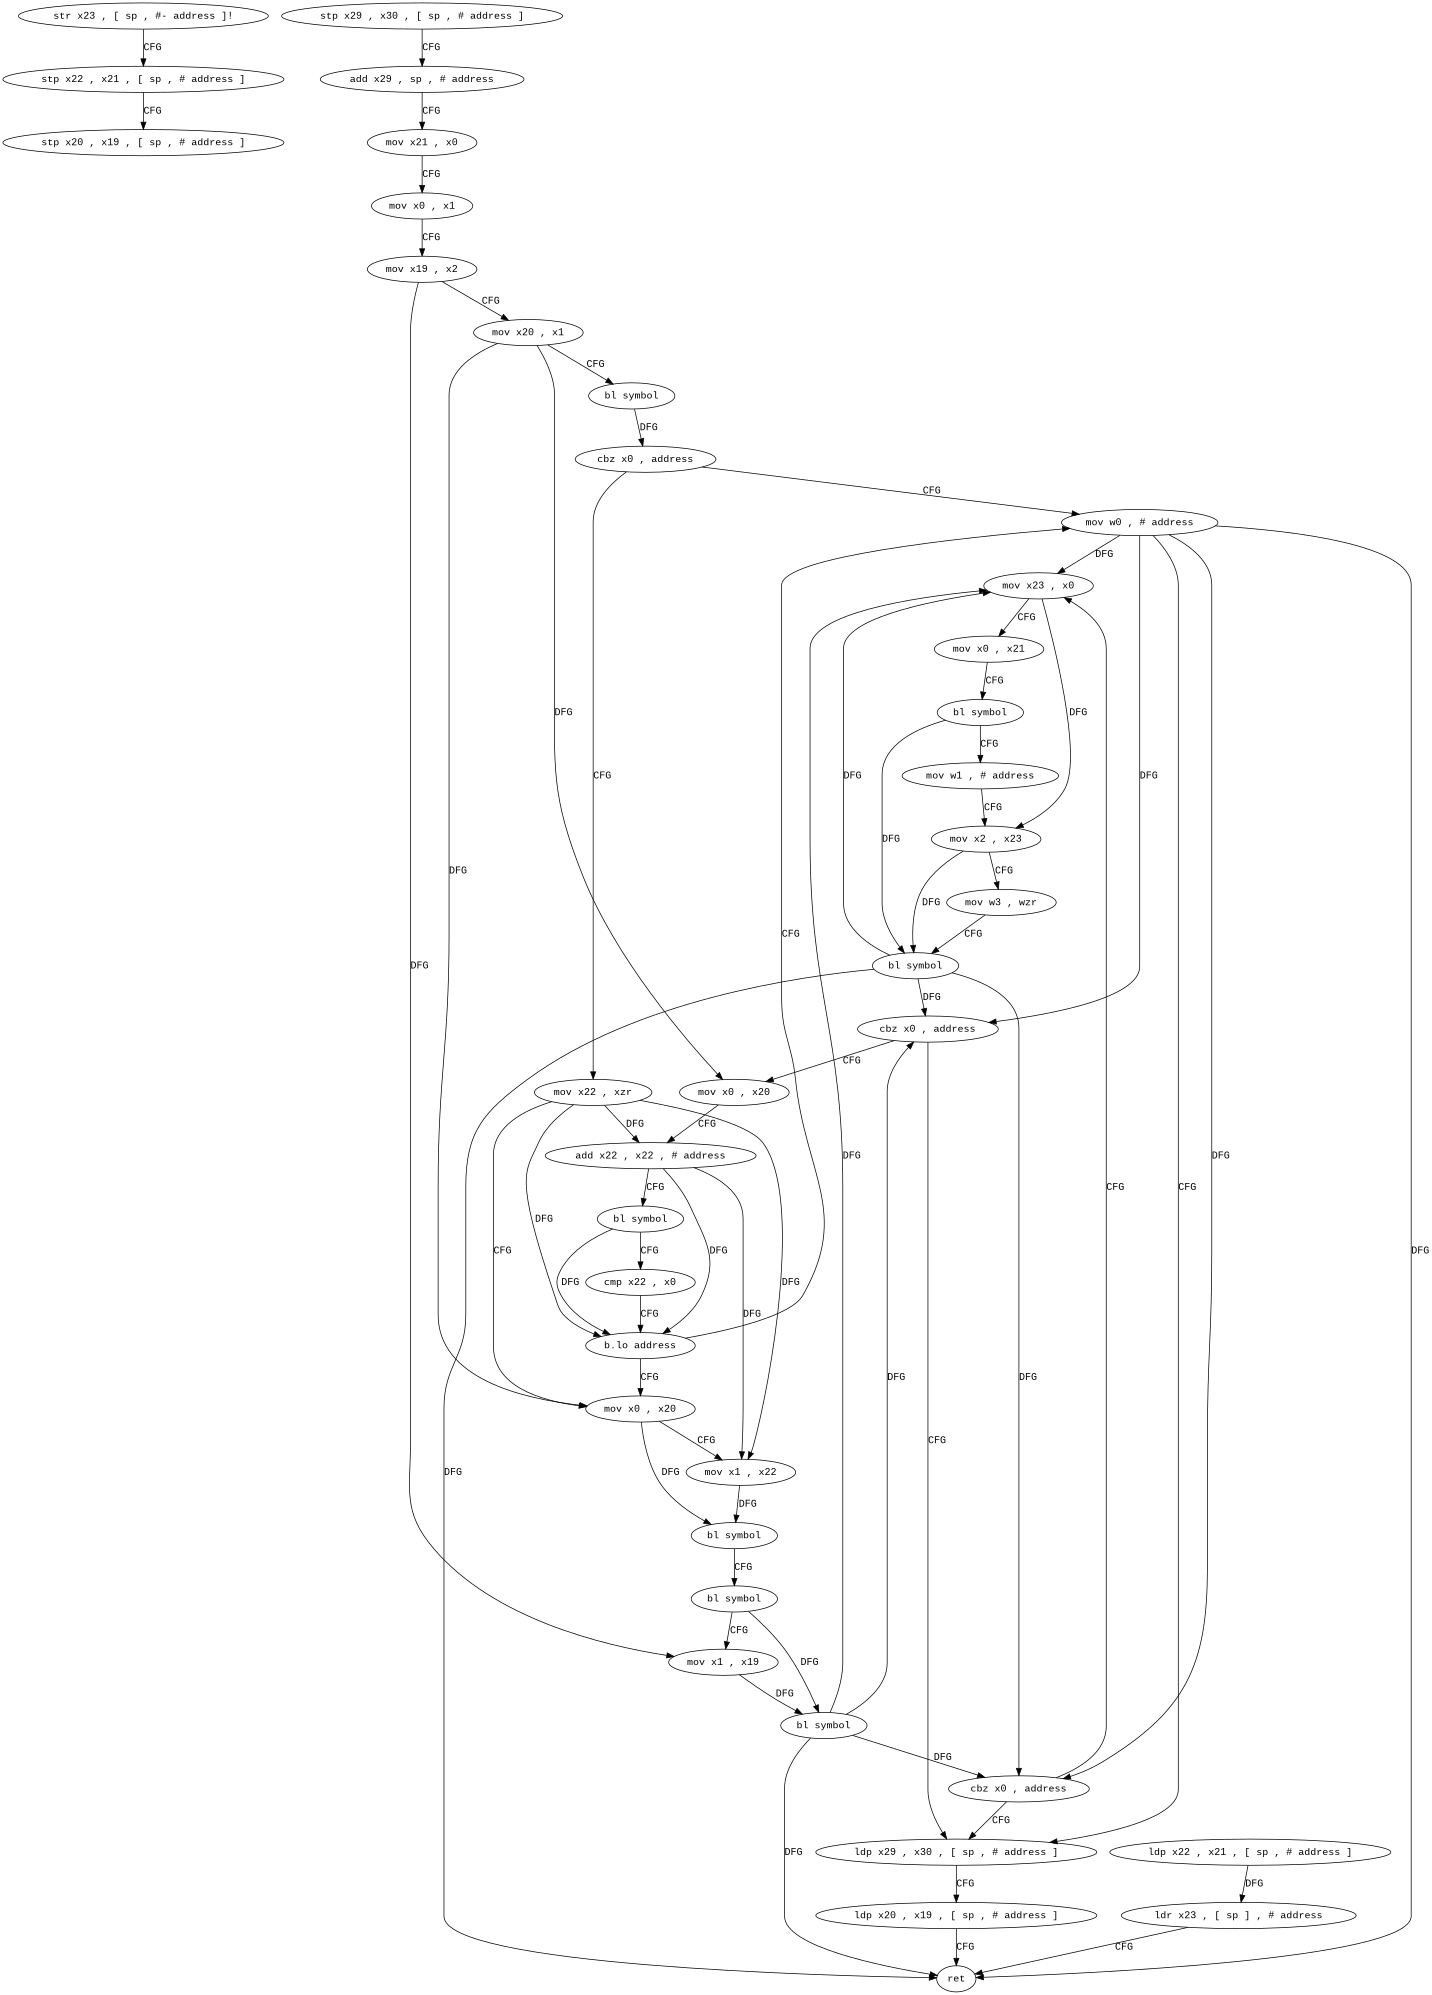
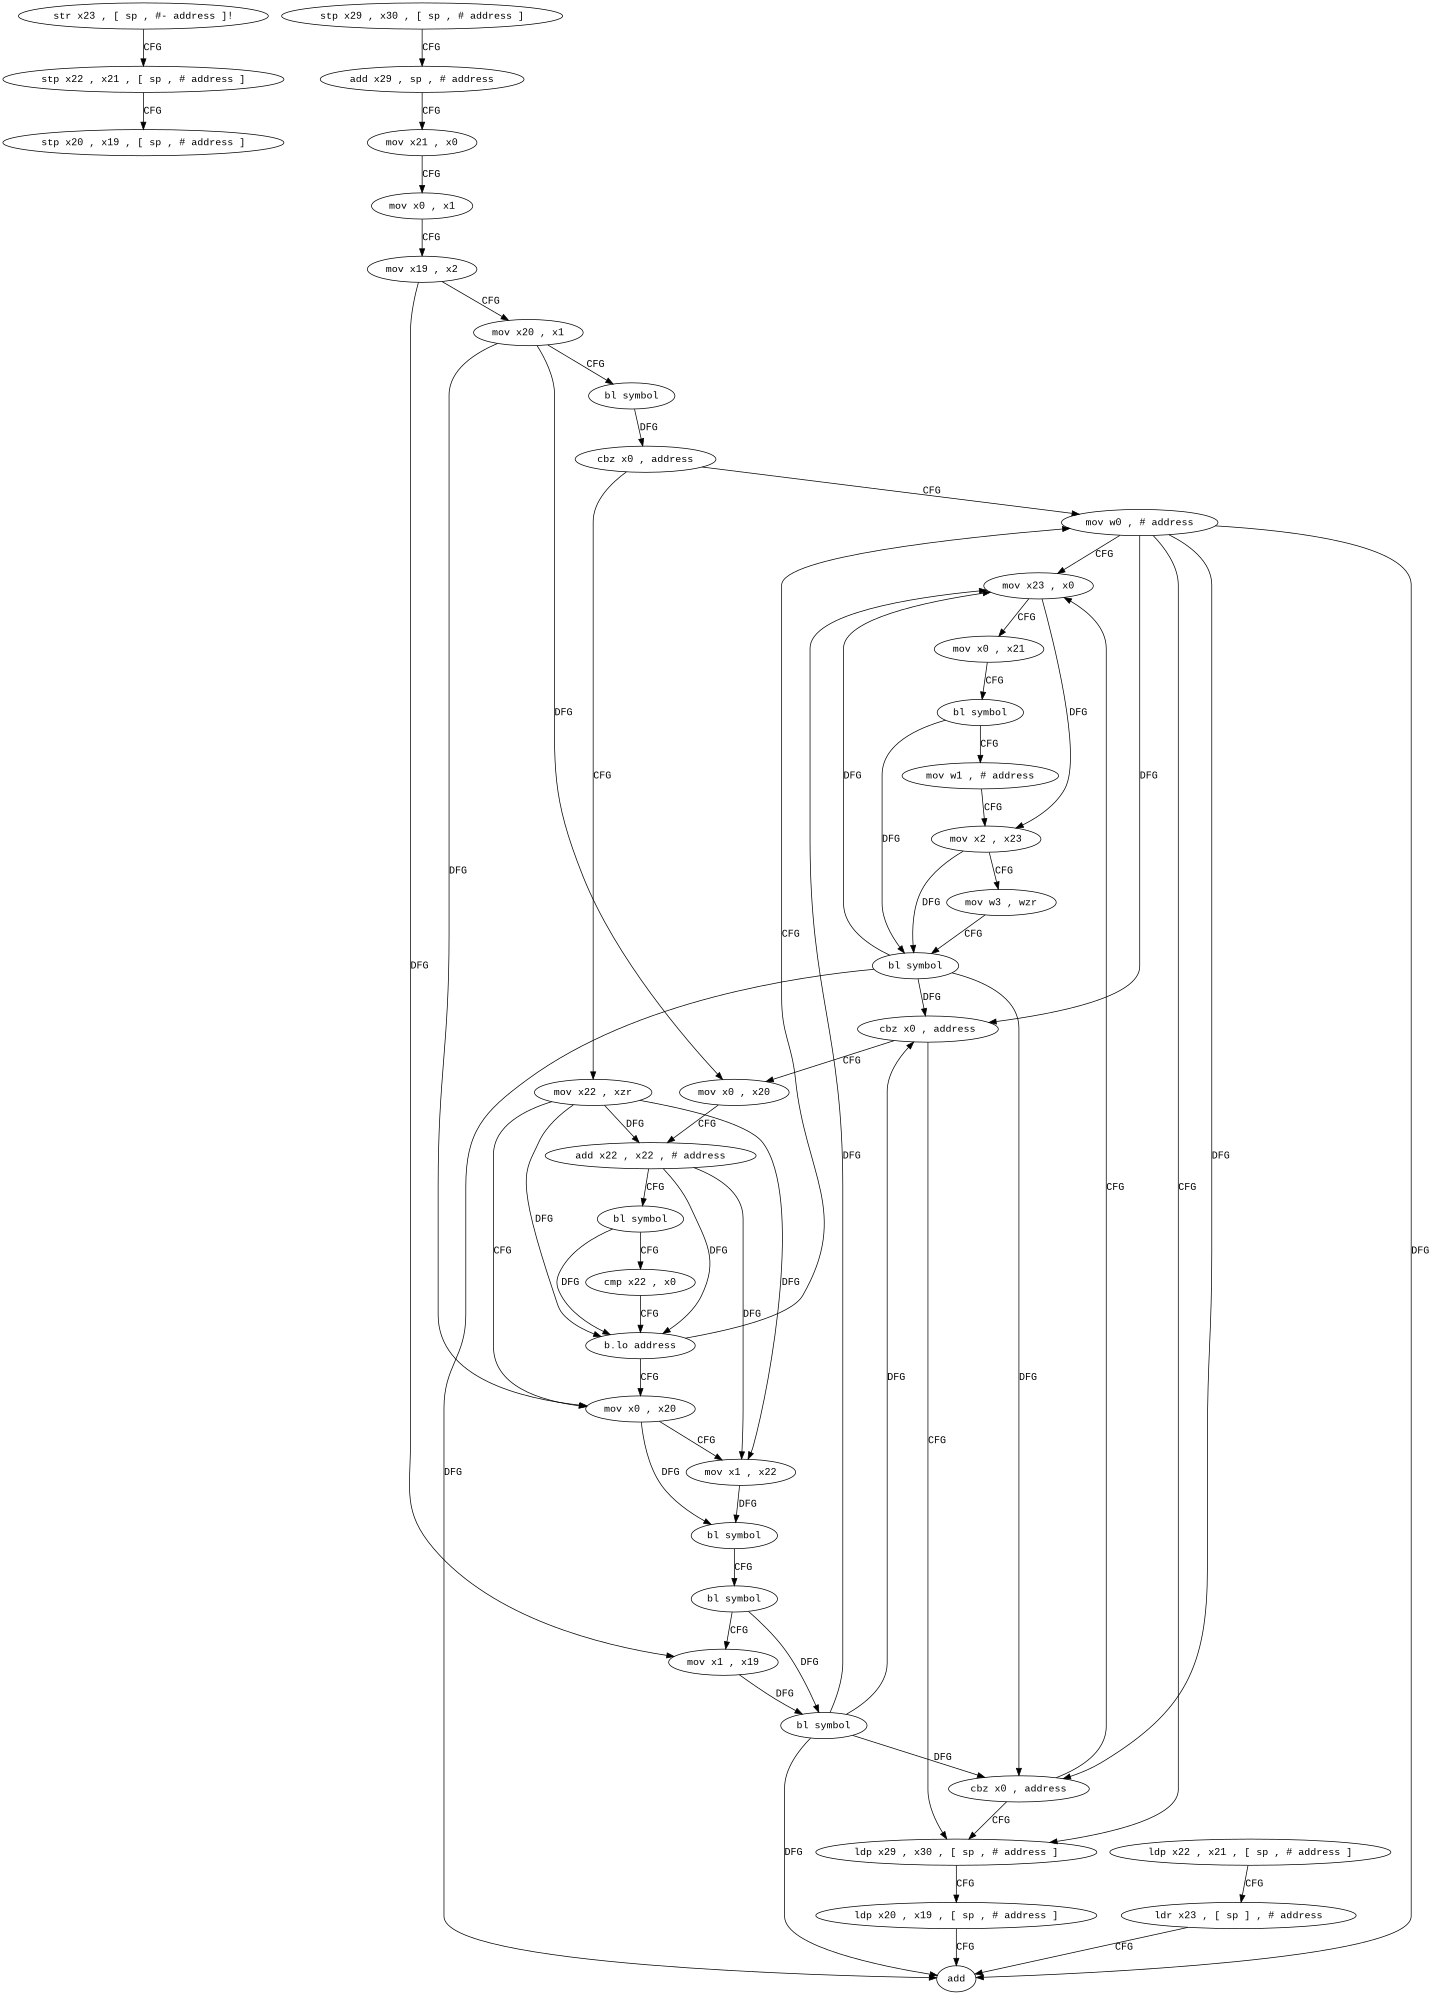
edge "mov w0 , # address" -> "mov x23 , x0": label "DFG" -> "CFG"
edge "ldp x22 , x21 , [ sp , # address ]" -> "ldr x23 , [ sp ] , # address": label "DFG" -> "CFG"
node "ret": label "ret" -> "add"
